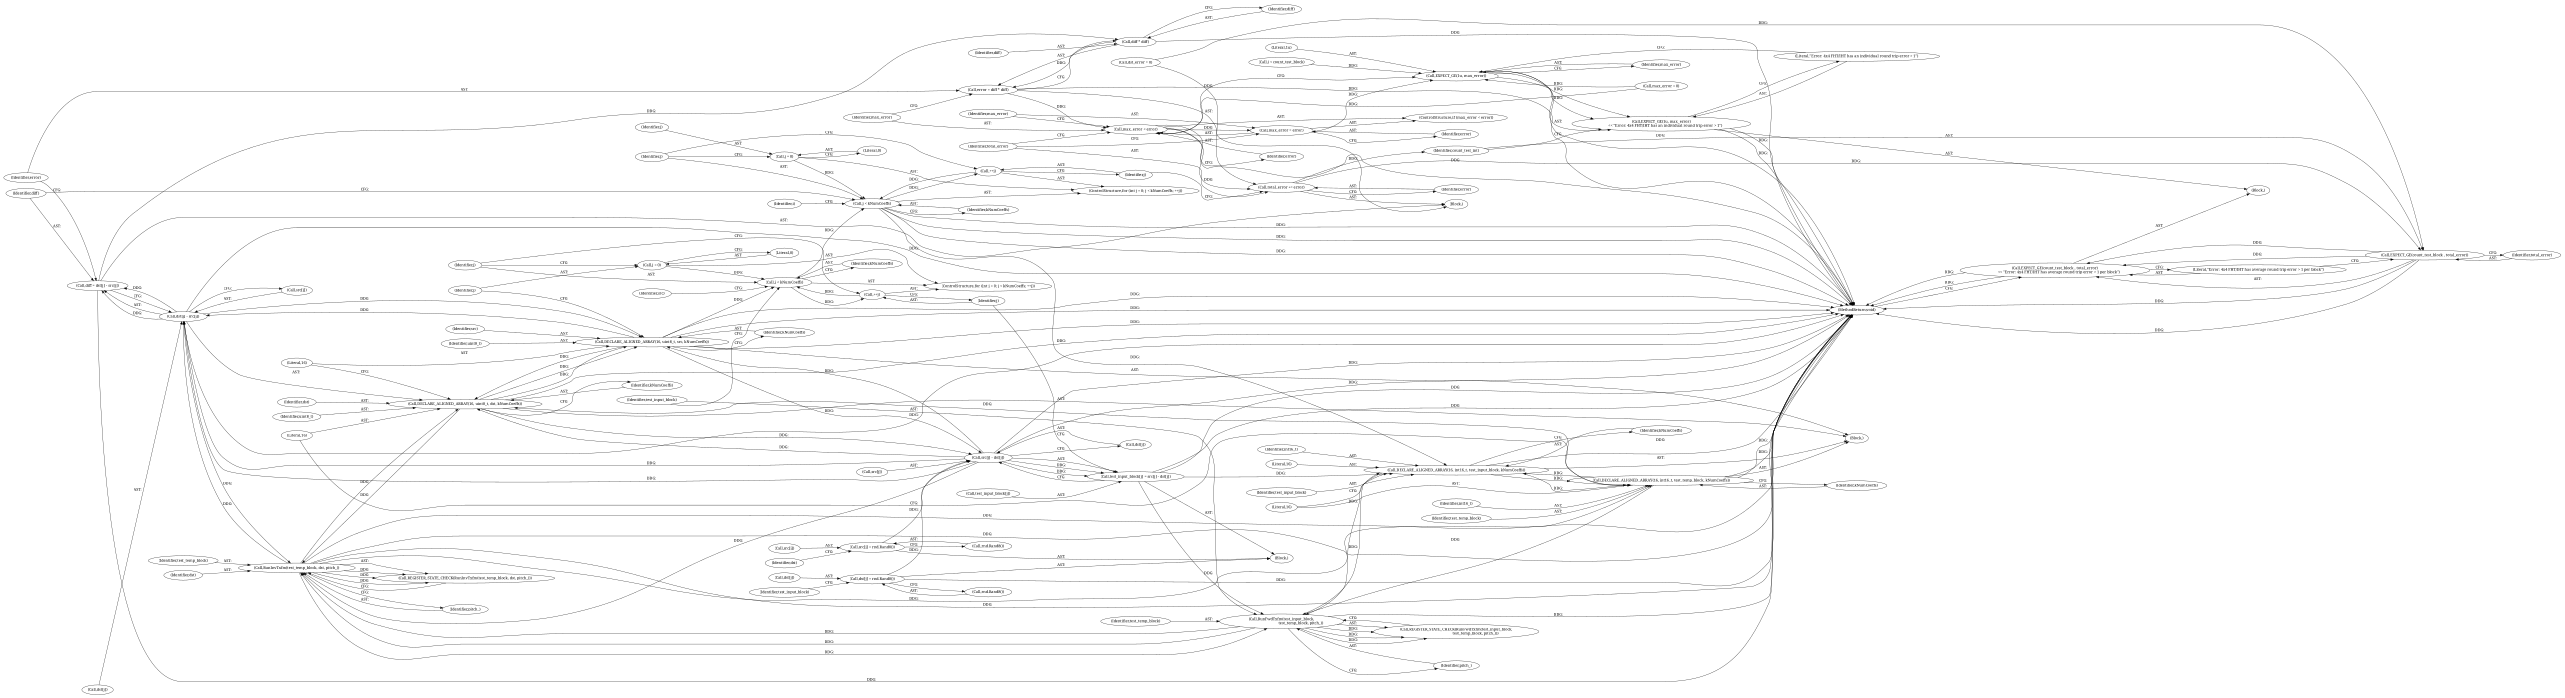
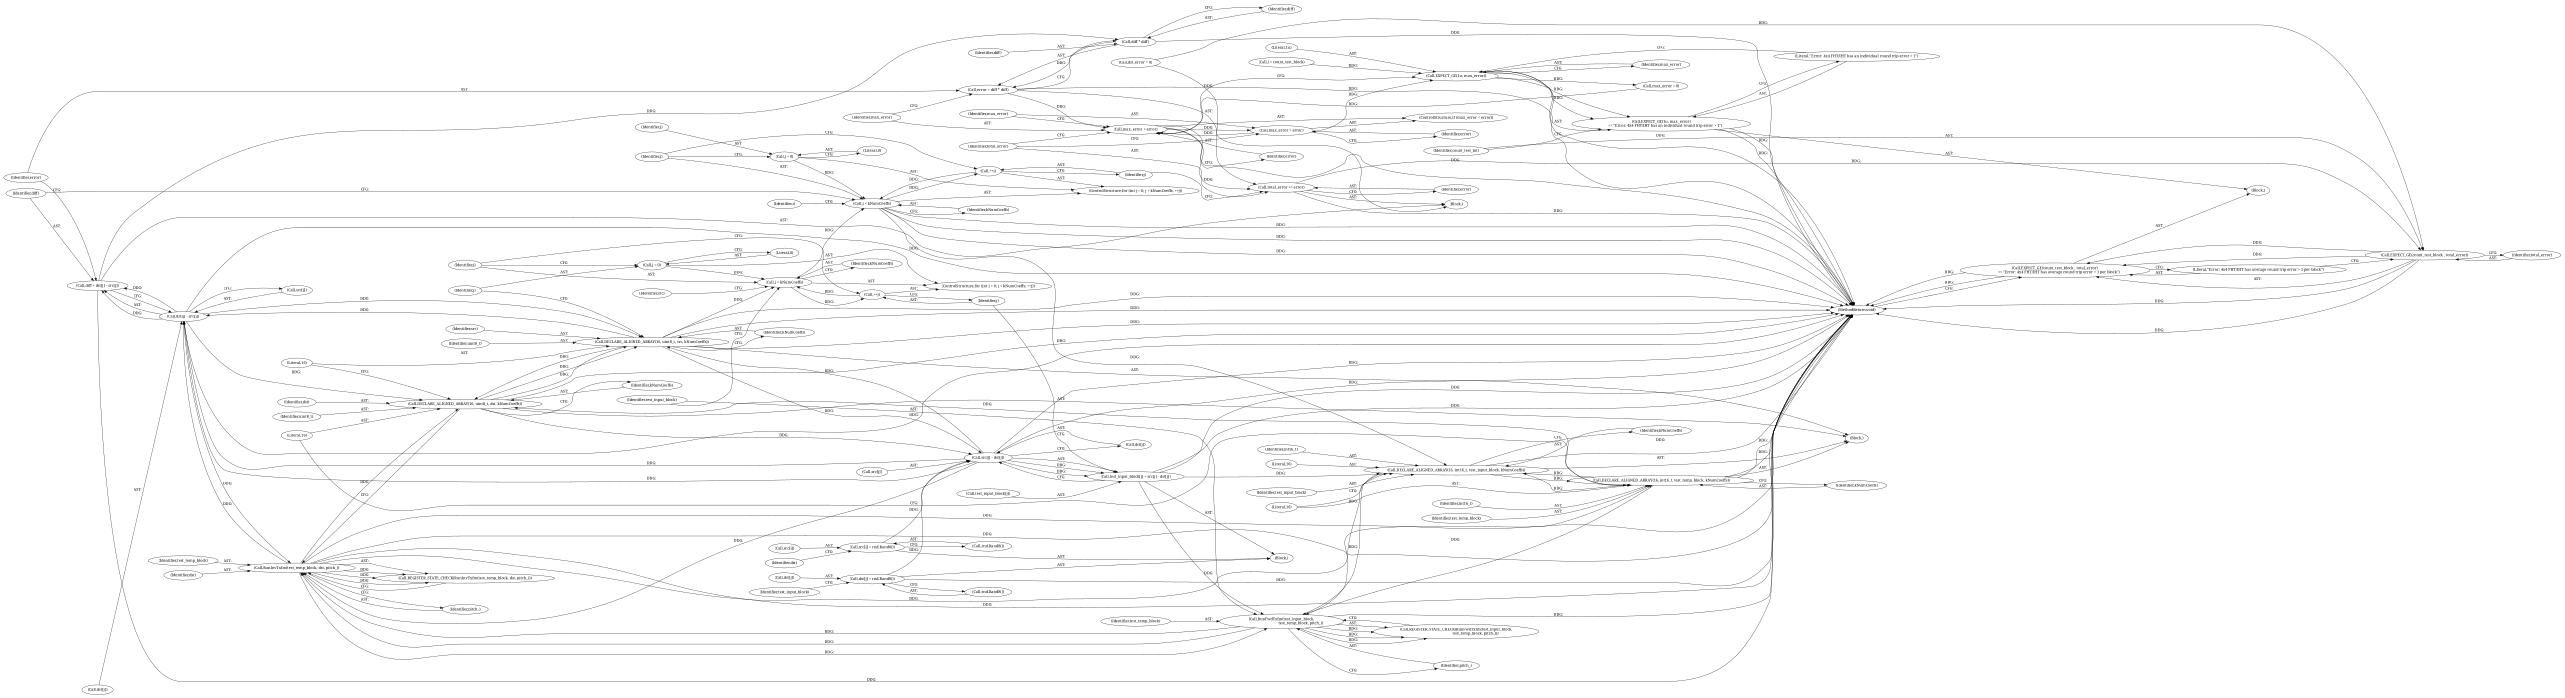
edge "(Call,max_error = 0)" -> "(Call,EXPECT_GE(1u, max_error))": reversed
edge "(Call,max_error = error)" -> "(Call,max_error < error)": label "AST: " -> "DDG: "
edge "(Call,total_error += error)" -> "(Identifier,count_test_int)": now "(Call,total_error += error)" -> "(MethodReturn,void)"
edge "(Call,dst[j] - src[j])" -> "(Call,DECLARE_ALIGNED_ARRAY(16, uint8_t, dst, kNumCoeffs))": label "AST: " -> "DDG: "
edge "(Call,src[j] - dst[j])" -> "(Call,DECLARE_ALIGNED_ARRAY(16, uint8_t, dst, kNumCoeffs))": removed, label "DDG:"
edge "(Call,DECLARE_ALIGNED_ARRAY(16, uint8_t, dst, kNumCoeffs))" -> "(Call,RunInvTxfm(test_temp_block, dst, pitch_))": label "DDG: " -> "CFG: "
